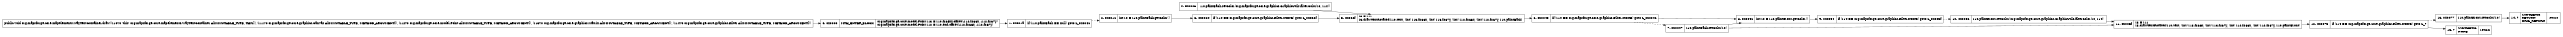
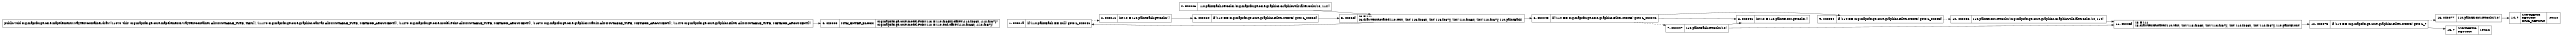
edge "8: 0x004c" -> "9: 0x0054": now "6: 0x0045" -> "9: 0x0054"
edge "0: 0x0000" -> "1: 0x001a": now "5: 0x002f" -> "1: 0x001a"
node "15: ?": text "NONE" -> "RETURN"
